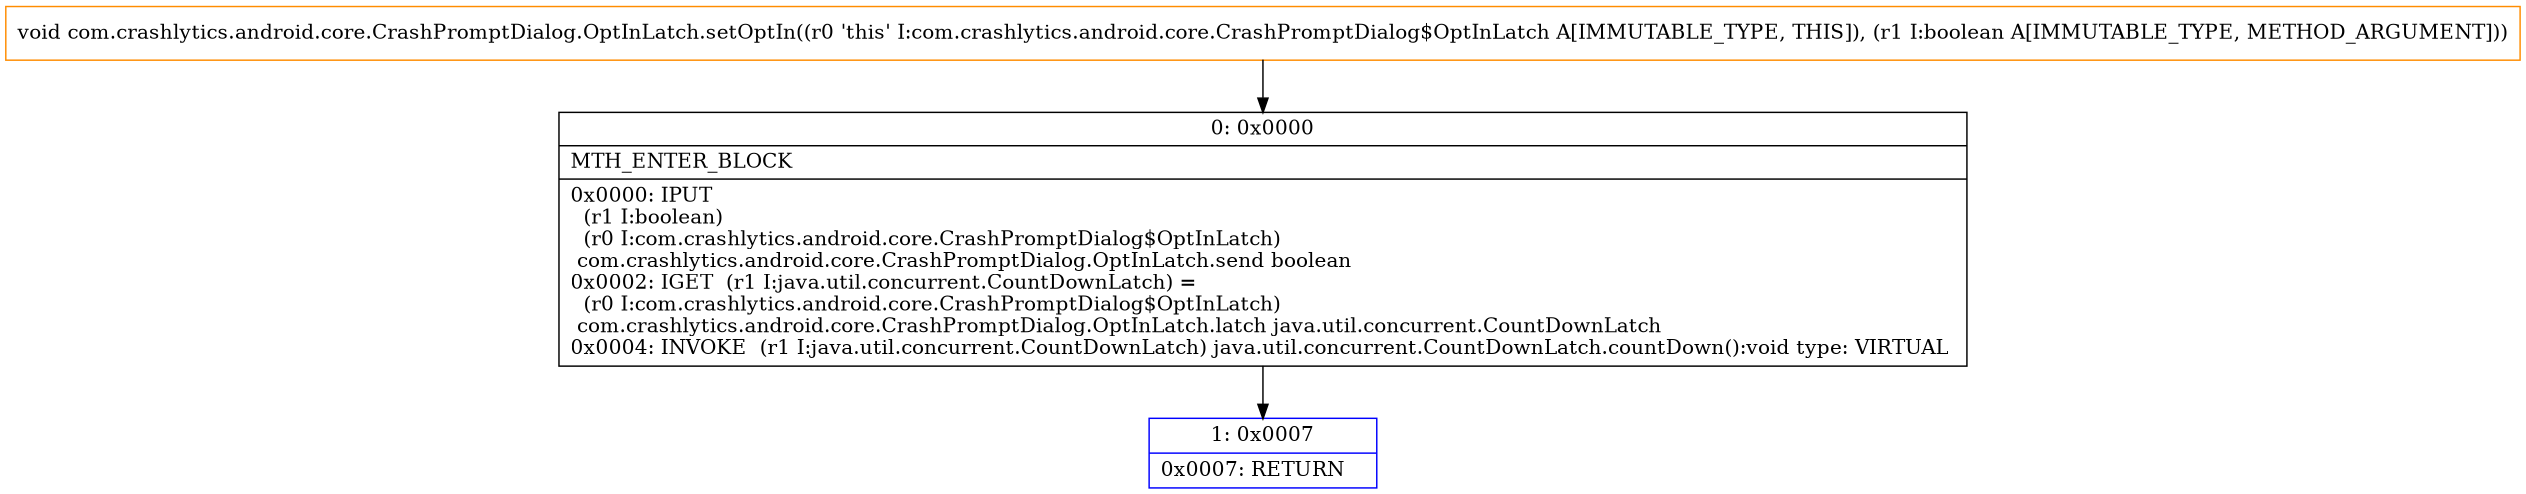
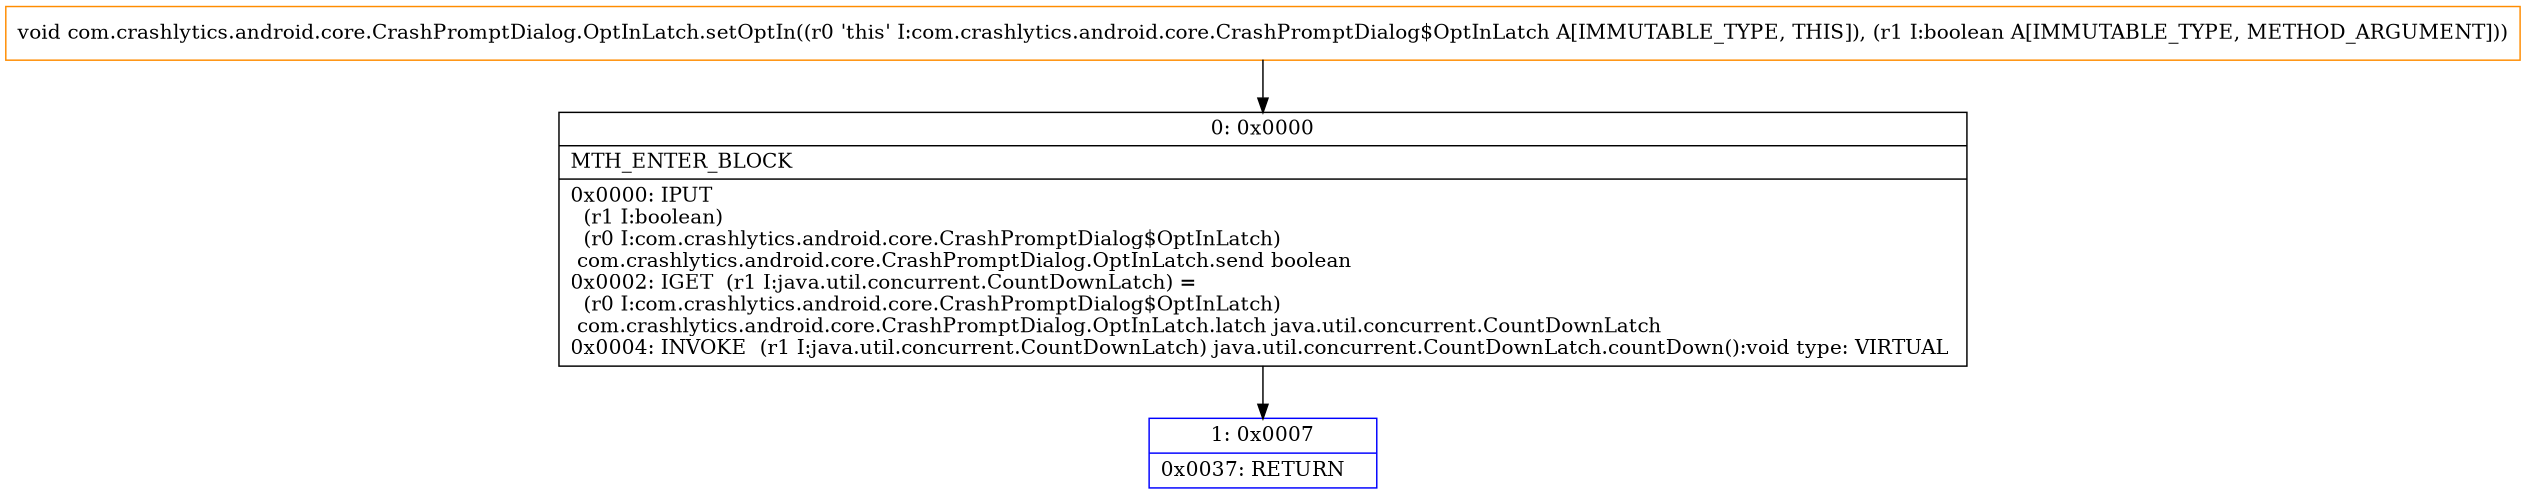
node "1: 0x0007": text "0x0007: RETURN" -> "0x0037: RETURN"
